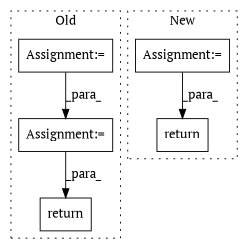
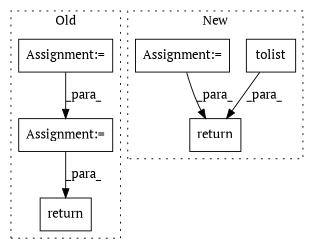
node "tolist": added
